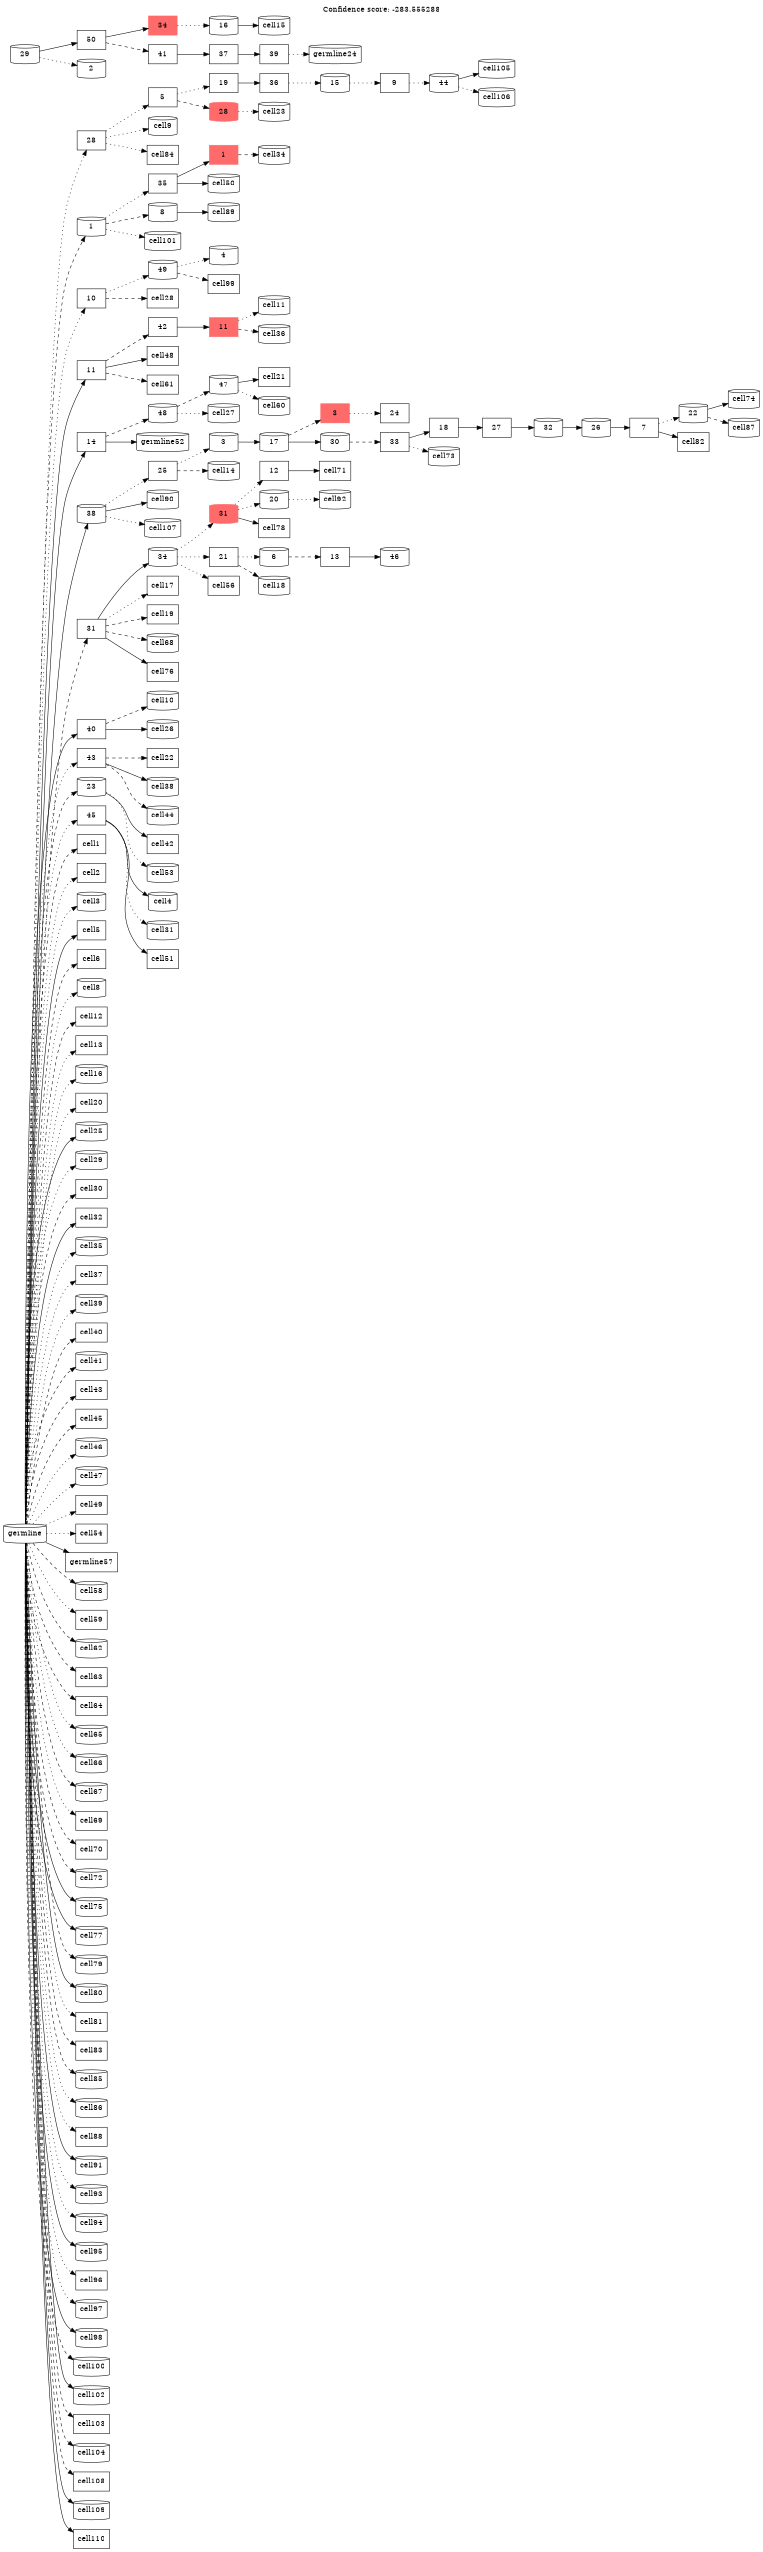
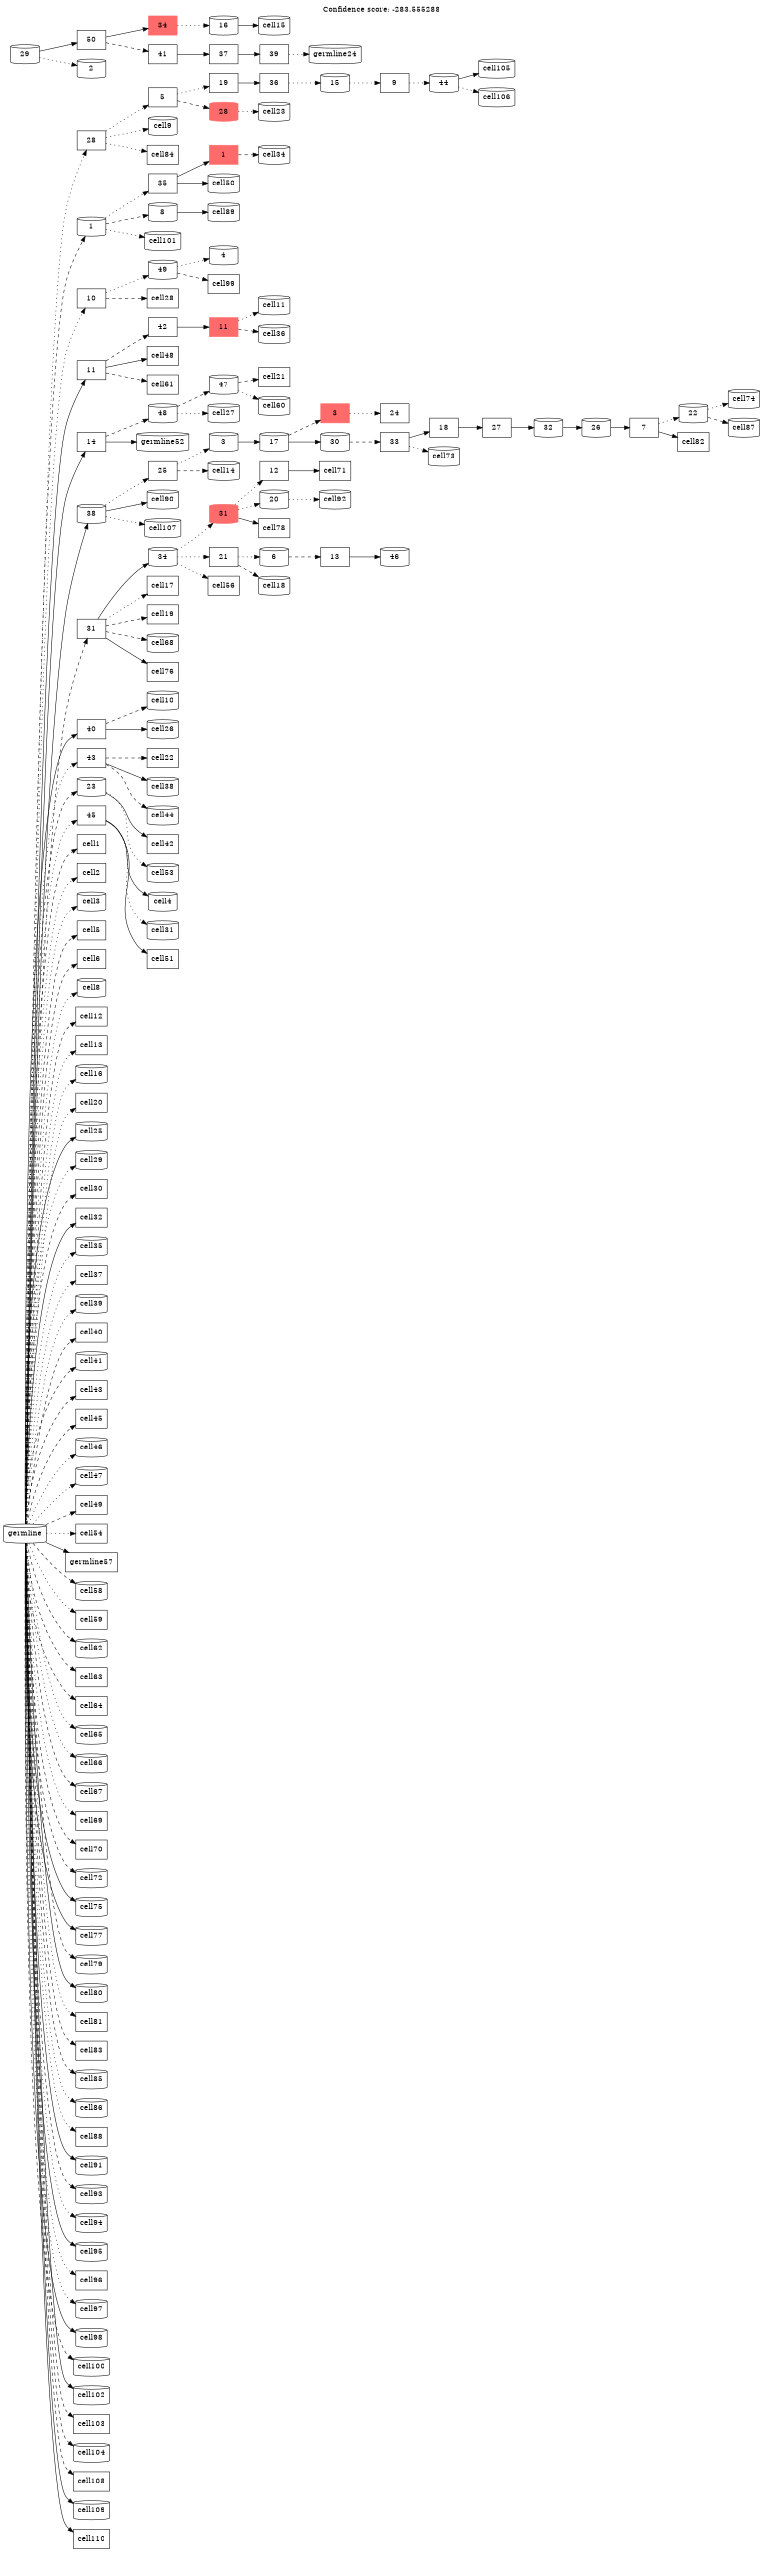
edge "47" -> "cell21": style solid -> dashed
edge "22" -> "cell74": style solid -> dotted
edge "germline" -> "cell5": style solid -> dashed
edge "germline" -> "cell49": style dotted -> dashed
edge "germline" -> "cell93": style dotted -> dashed
